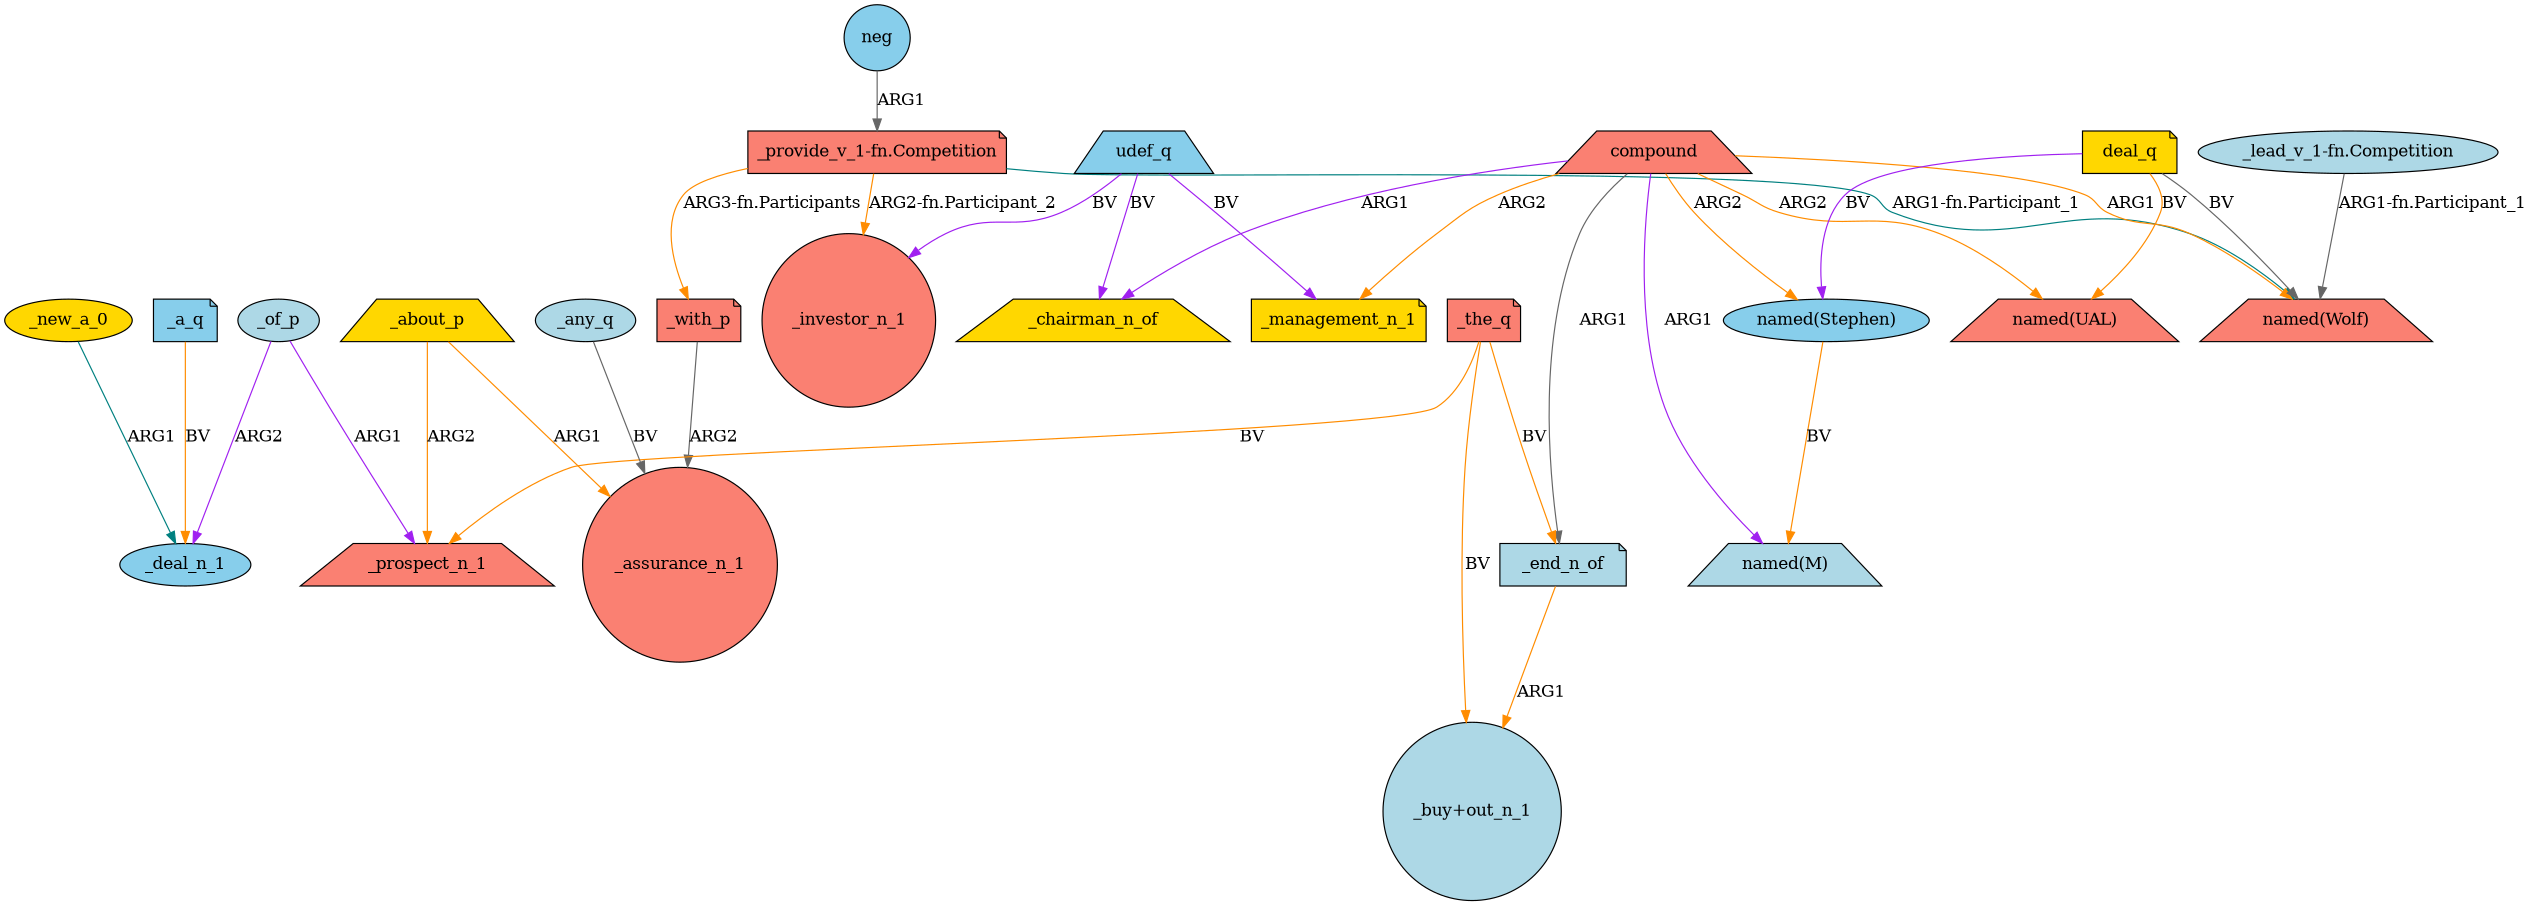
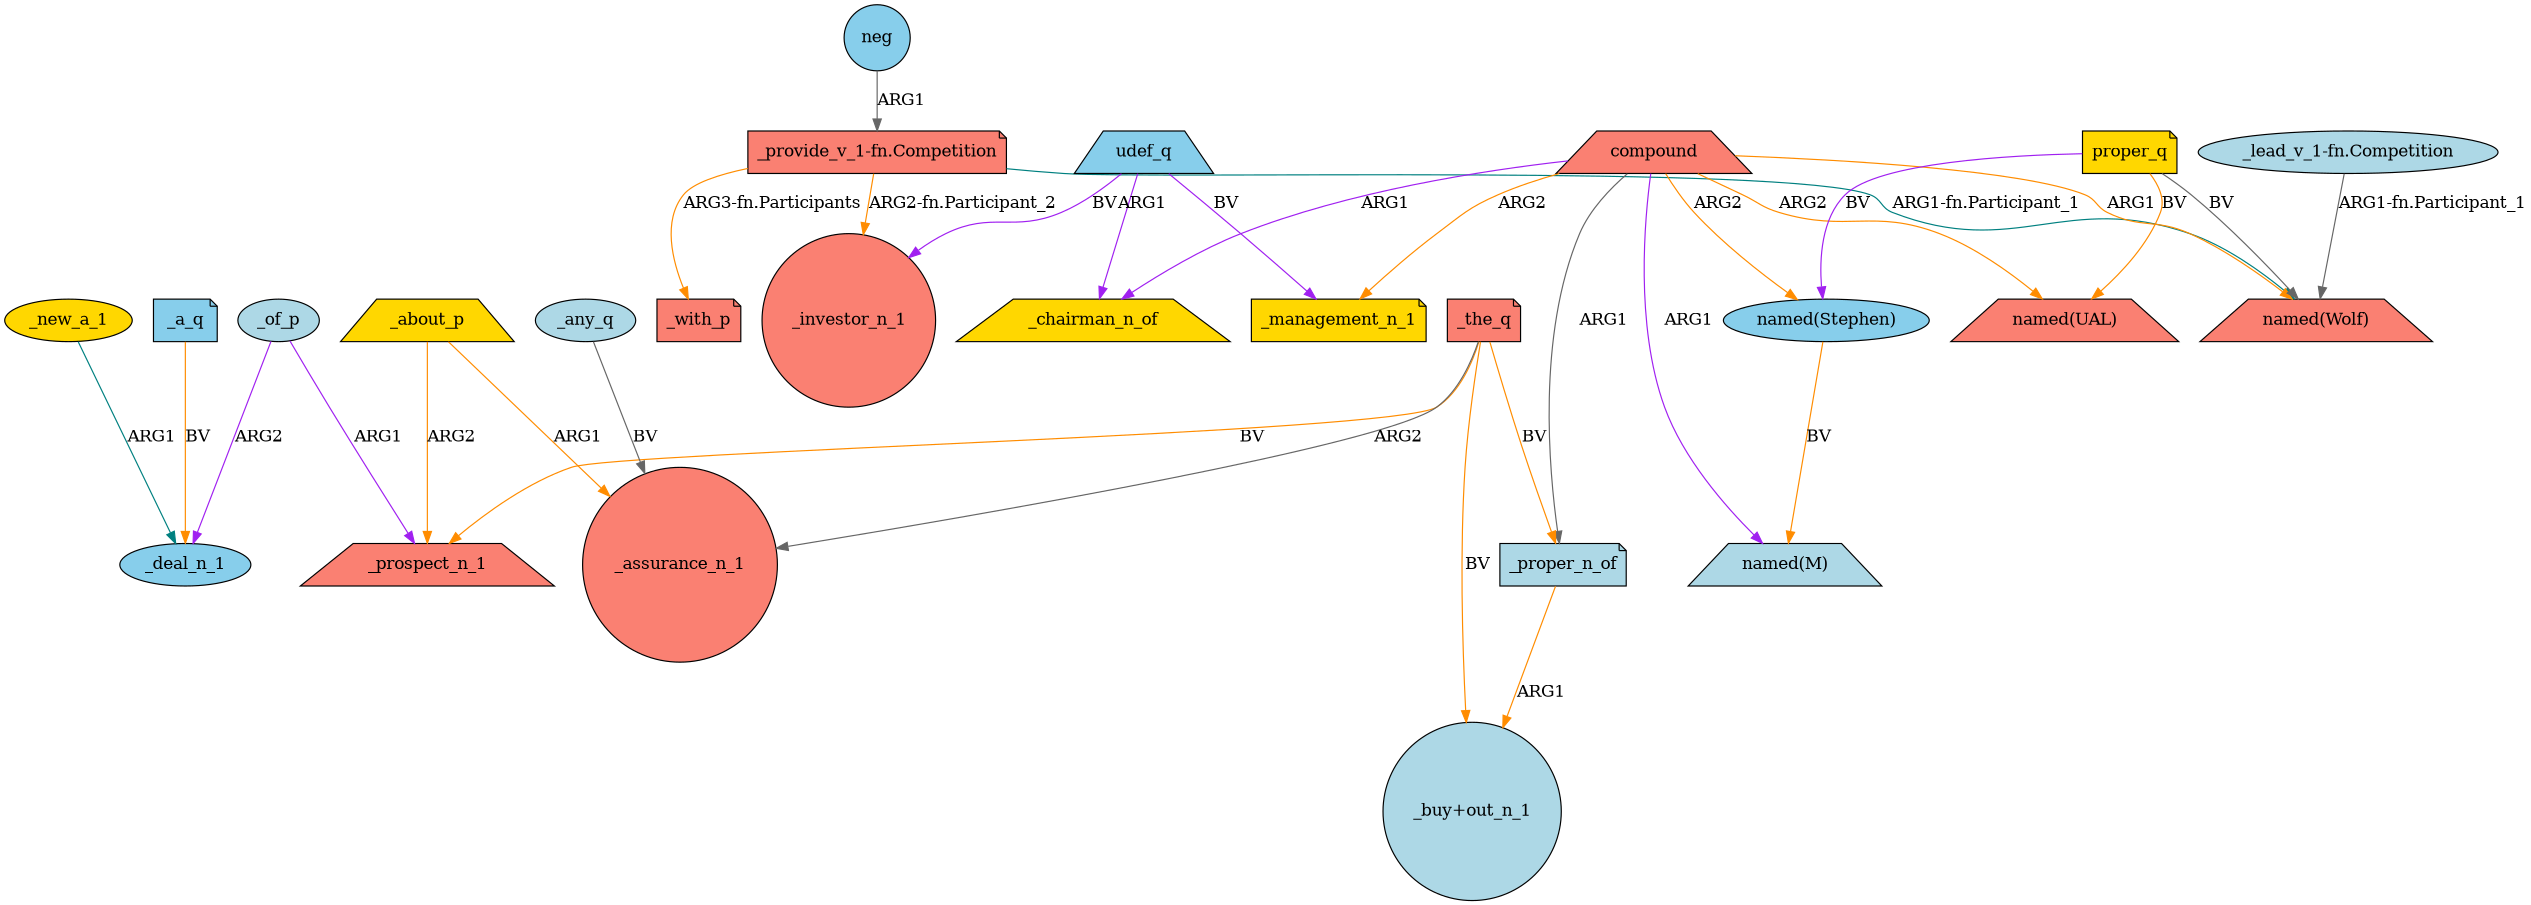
node "deal_q": label "deal_q" -> "proper_q"
edge "udef_q" -> "_chairman_n_of": label "BV" -> "ARG1"
node "_new_a_0": label "_new_a_0" -> "_new_a_1"
edge "_with_p" -> "_assurance_n_1": now "_the_q" -> "_assurance_n_1"
node "_end_n_of": label "_end_n_of" -> "_proper_n_of"
